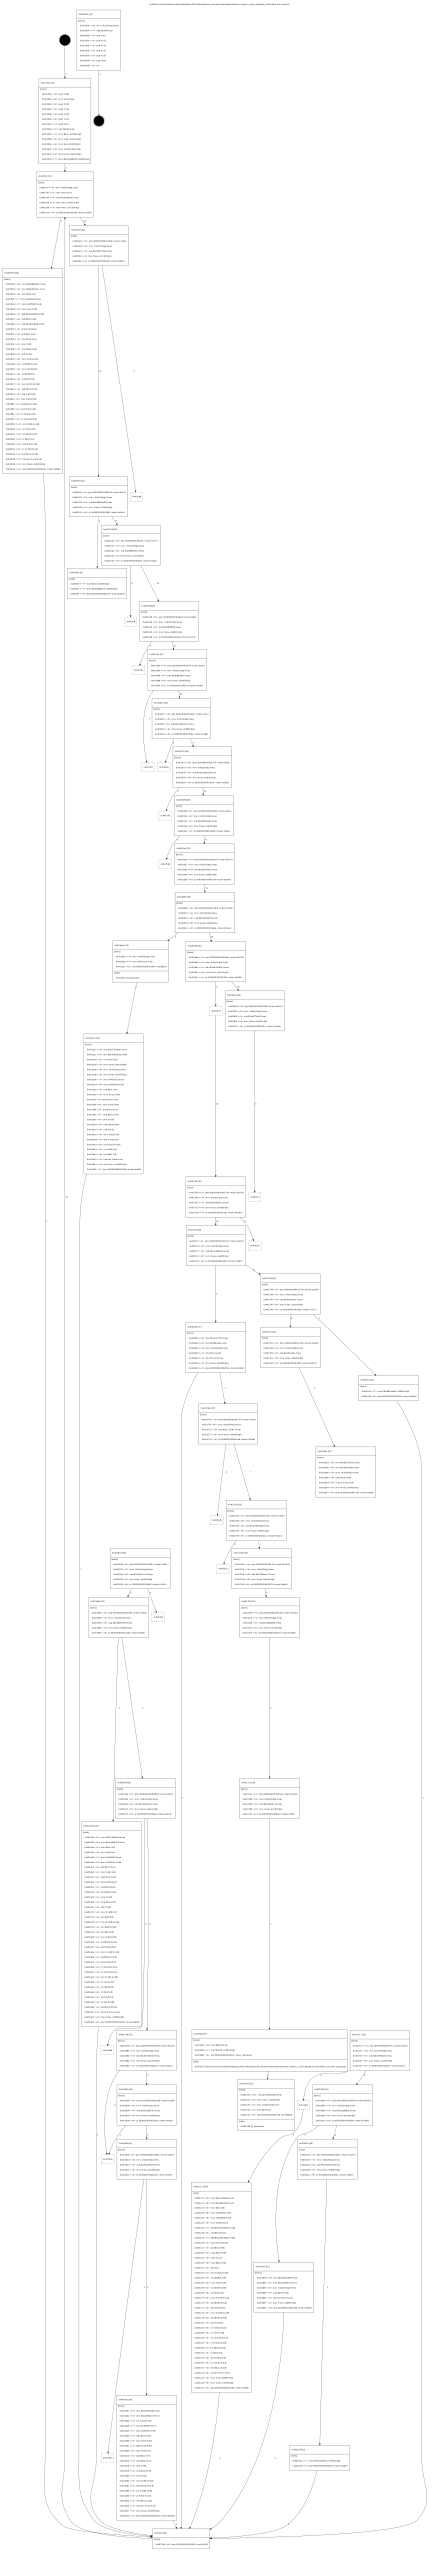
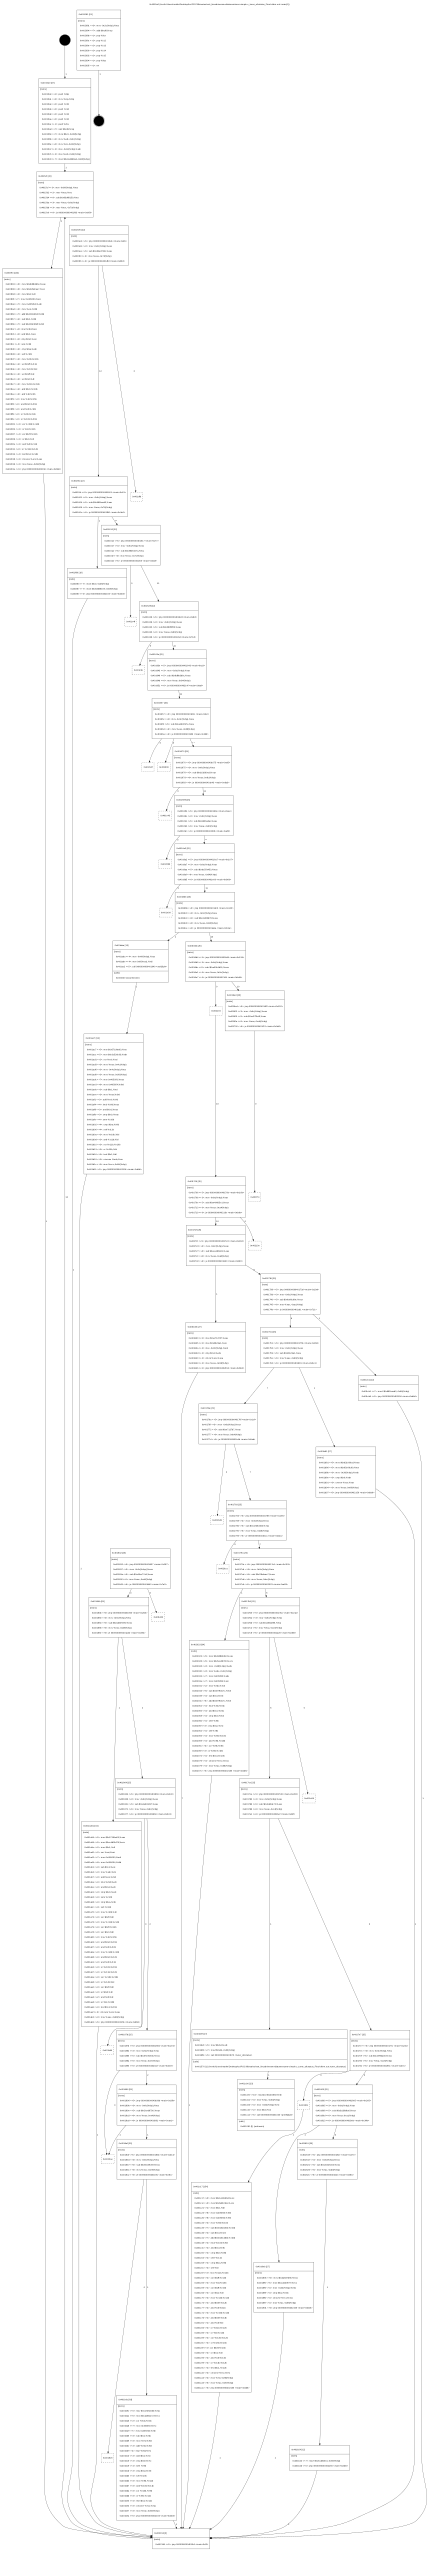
edge "0x4015cf [23]" -> "0x4015e6 [22]": removed, label "12"
edge "0x40163e [25]" -> "0x40214f": now "0x401657 [25]" -> "0x40214f"
node "0x401e09": added
edge "0x401b30 [27]" -> "0x40176a [25]": now "0x401751 [25]" -> "0x40176a [25]"
edge "0x401f80 [19]" -> "0x402156 [5]": added, label "1"
node "0x402023 [94]": added
node "0x401a28": added
edge "0x4017ce [25]" -> "0x4017e7 [25]": added, label "5"
edge "0x401b81 [27]" -> "0x402156 [5]": added, label "1"
